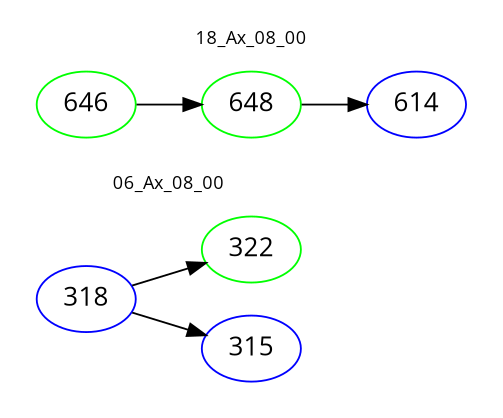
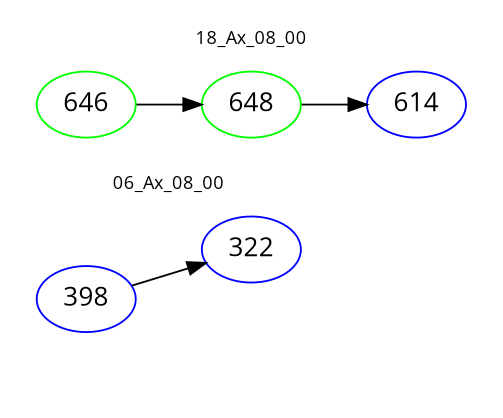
node "322": color green -> blue
node "318": label "318" -> "398"
node "315": removed
